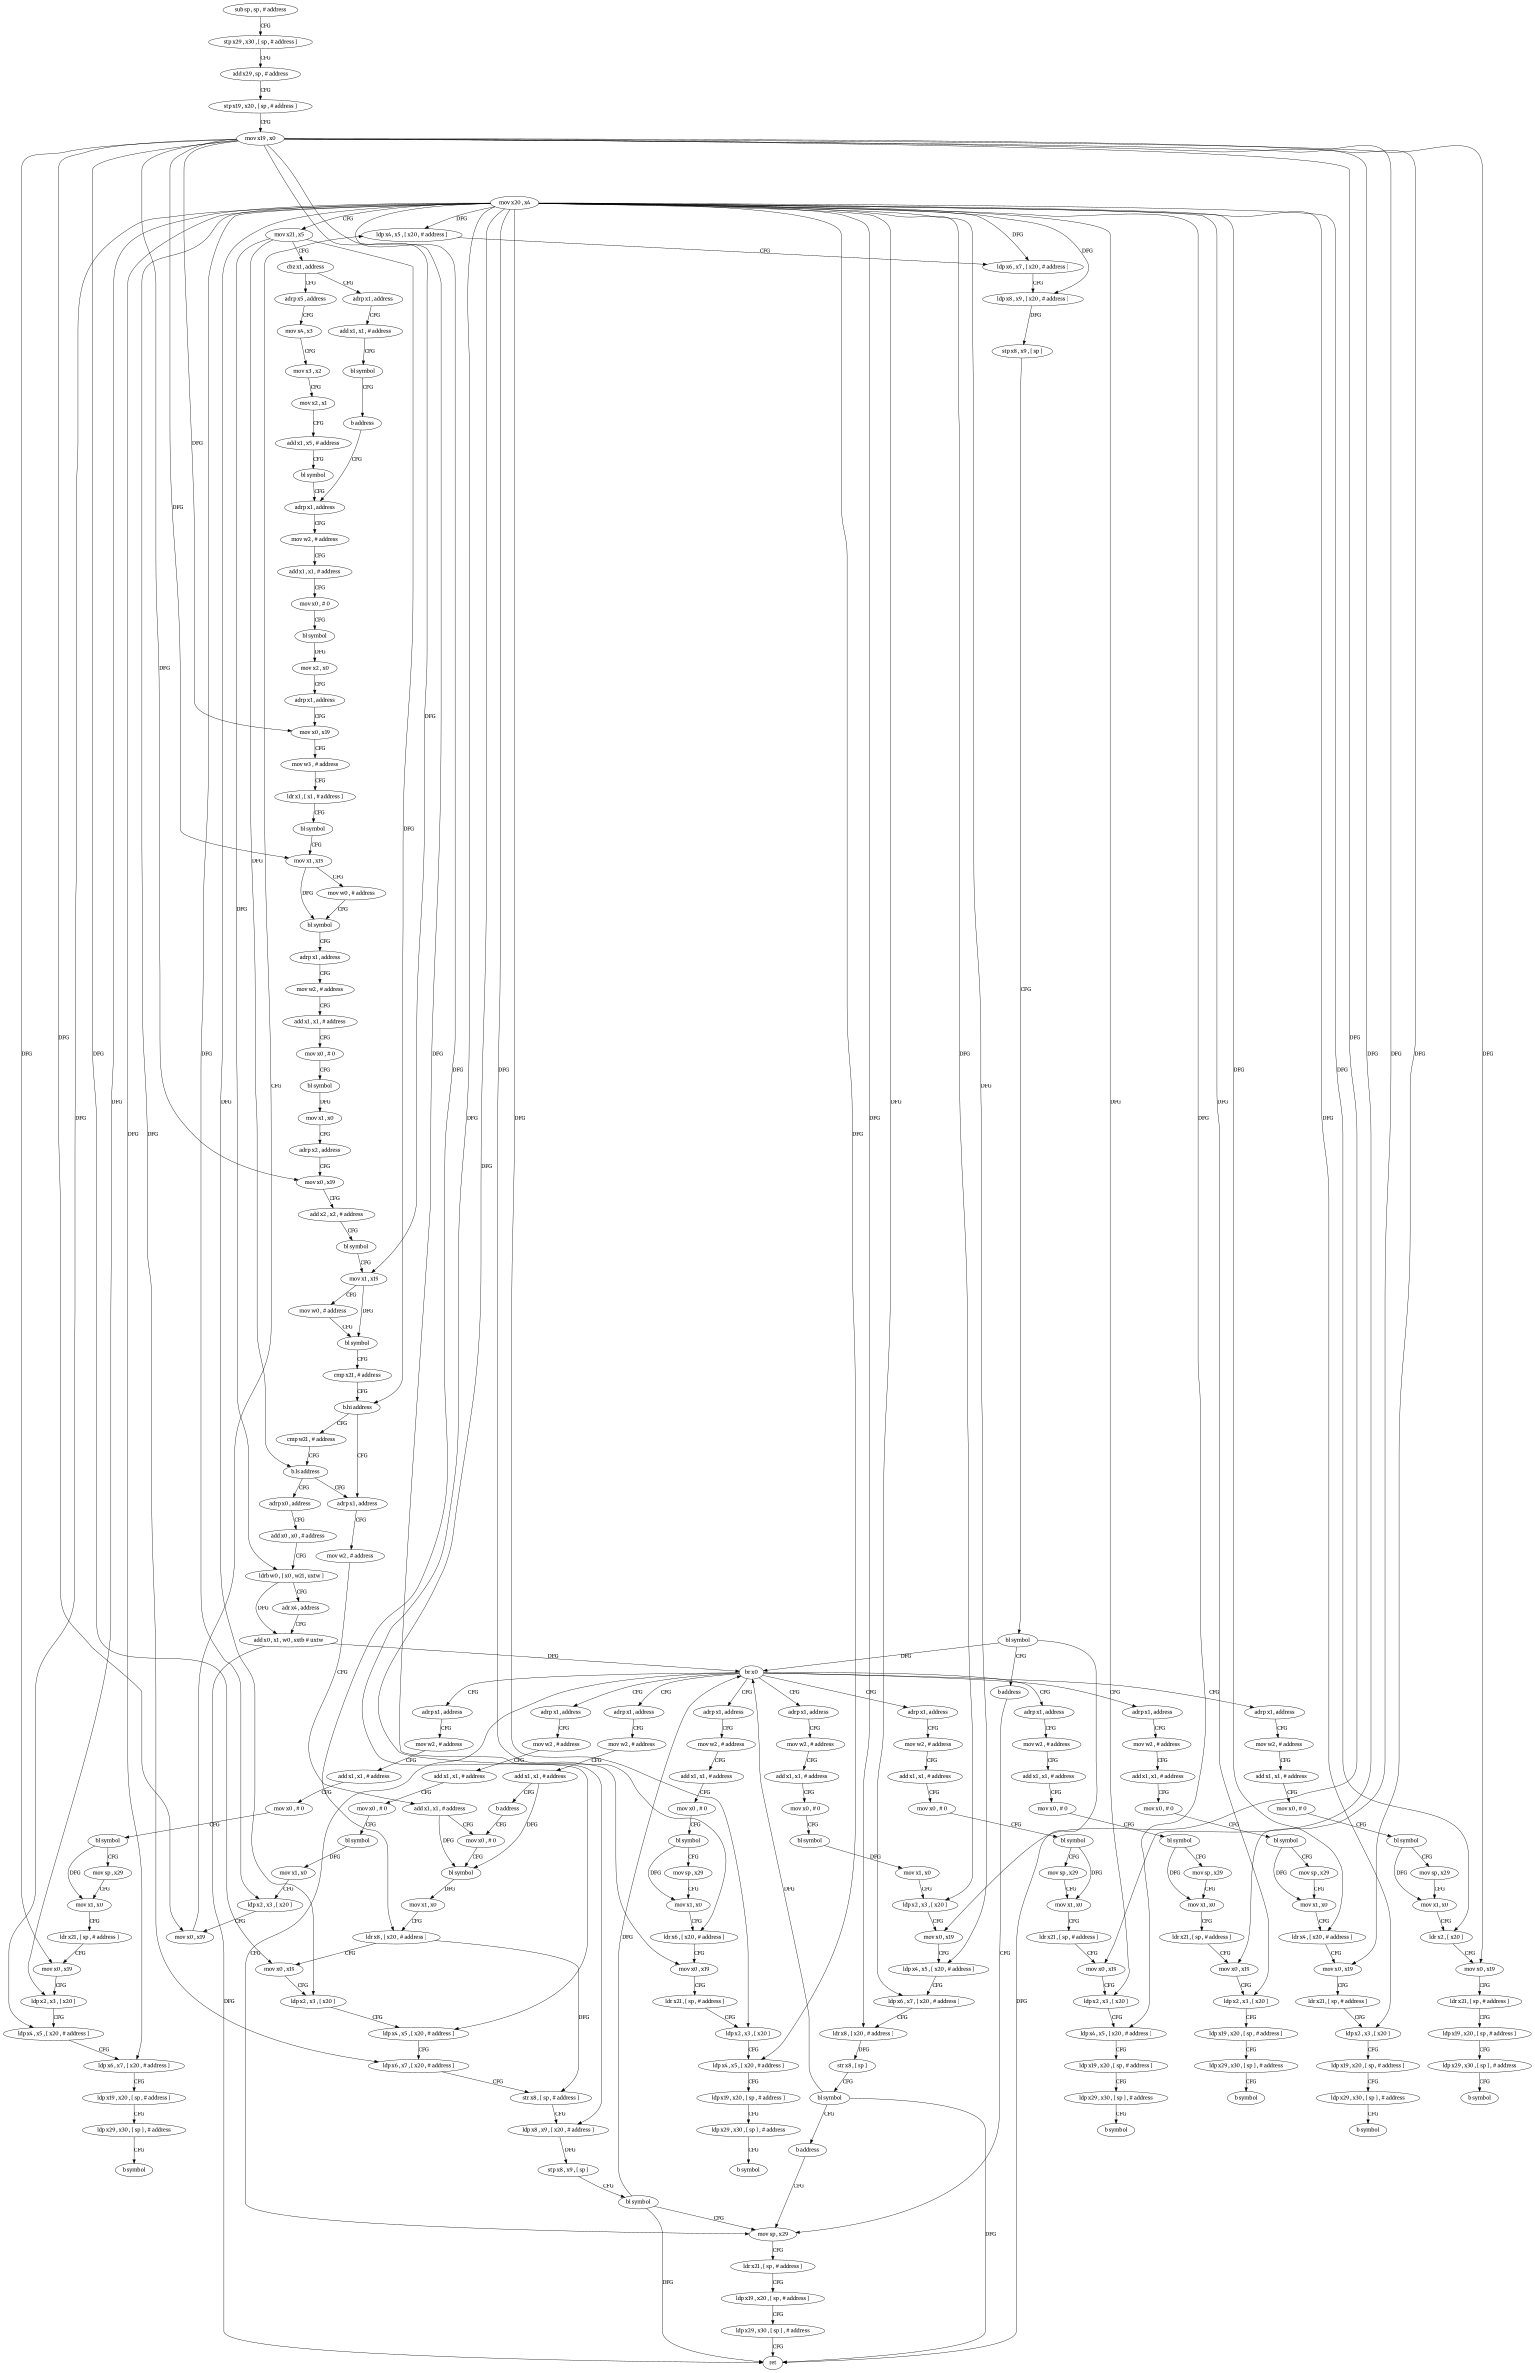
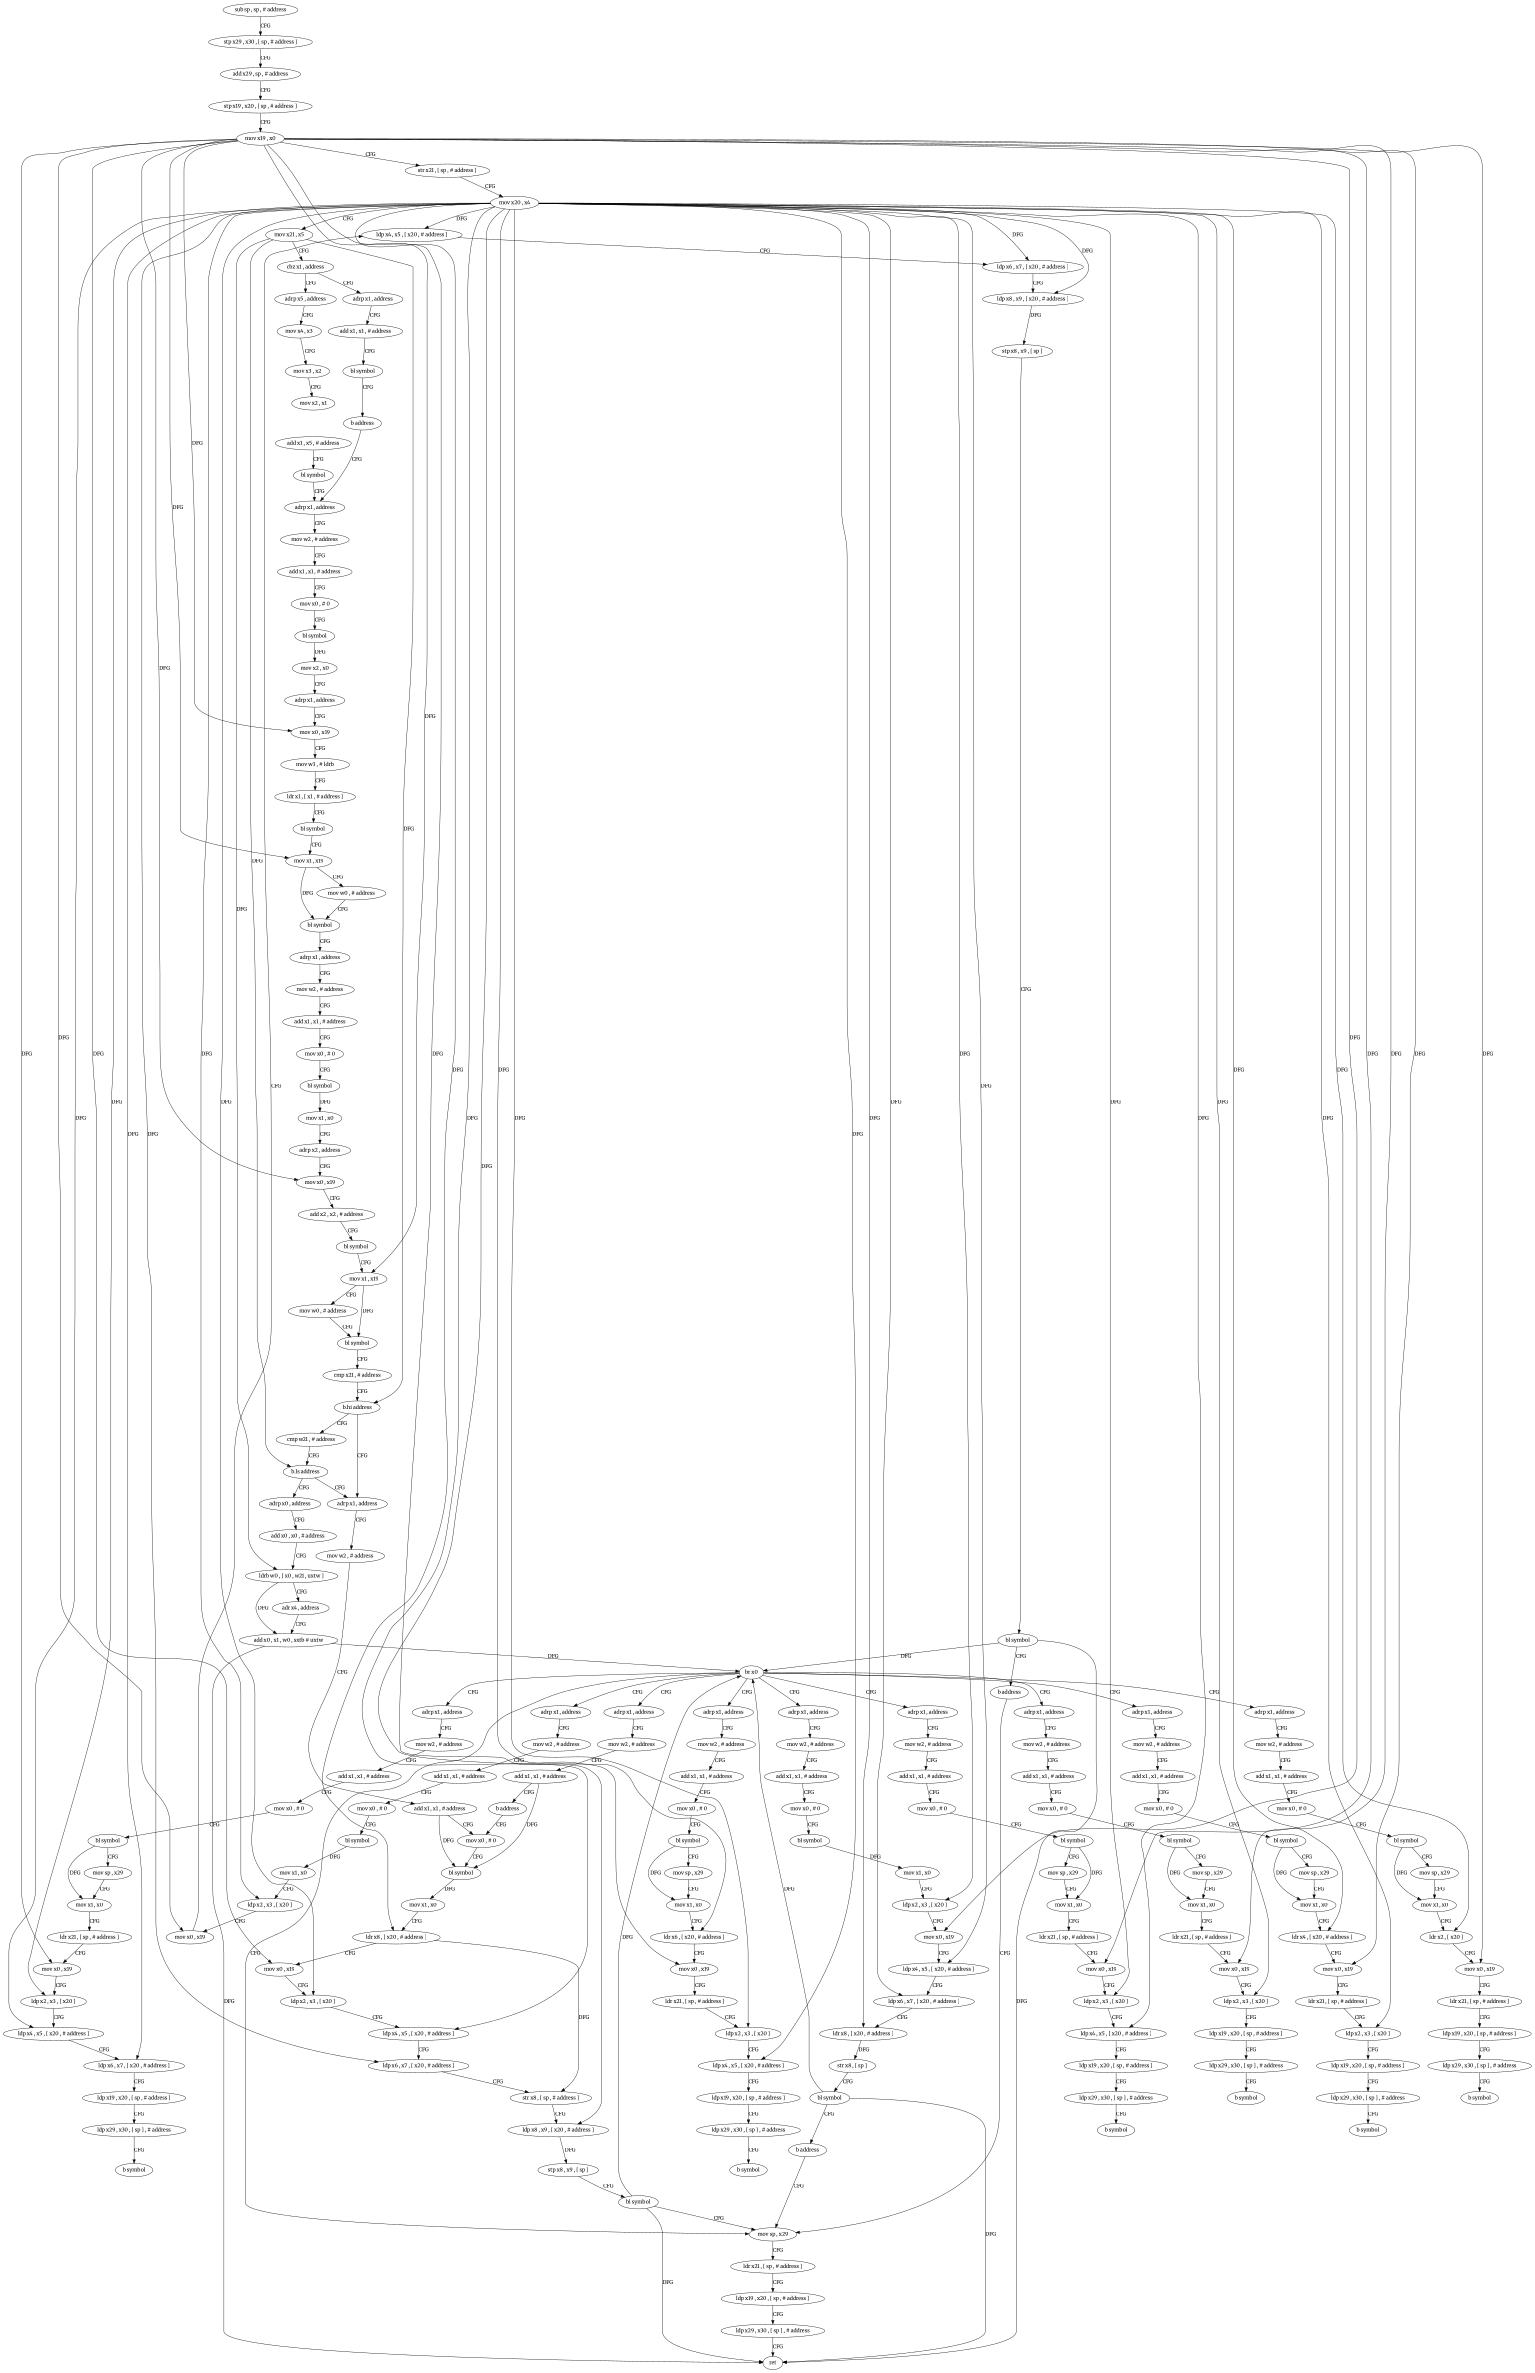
node "str x21 , [ sp , # address ]": added
edge "mov x2 , x1" -> "add x1 , x5 , # address": removed, label "CFG"
node "mov w3 , # address": label "mov w3 , # address" -> "mov w3 , # ldrb"
